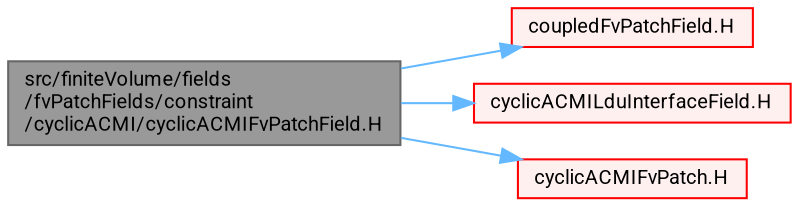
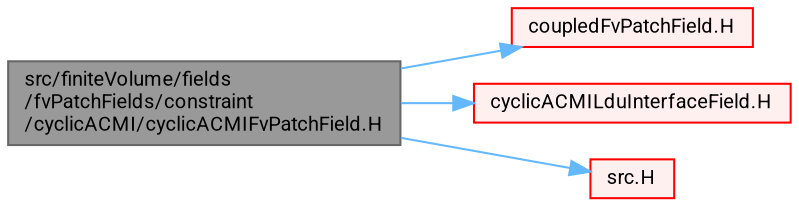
node "cyclicACMIFvPatch.H": label "cyclicACMIFvPatch.H" -> "src.H"
